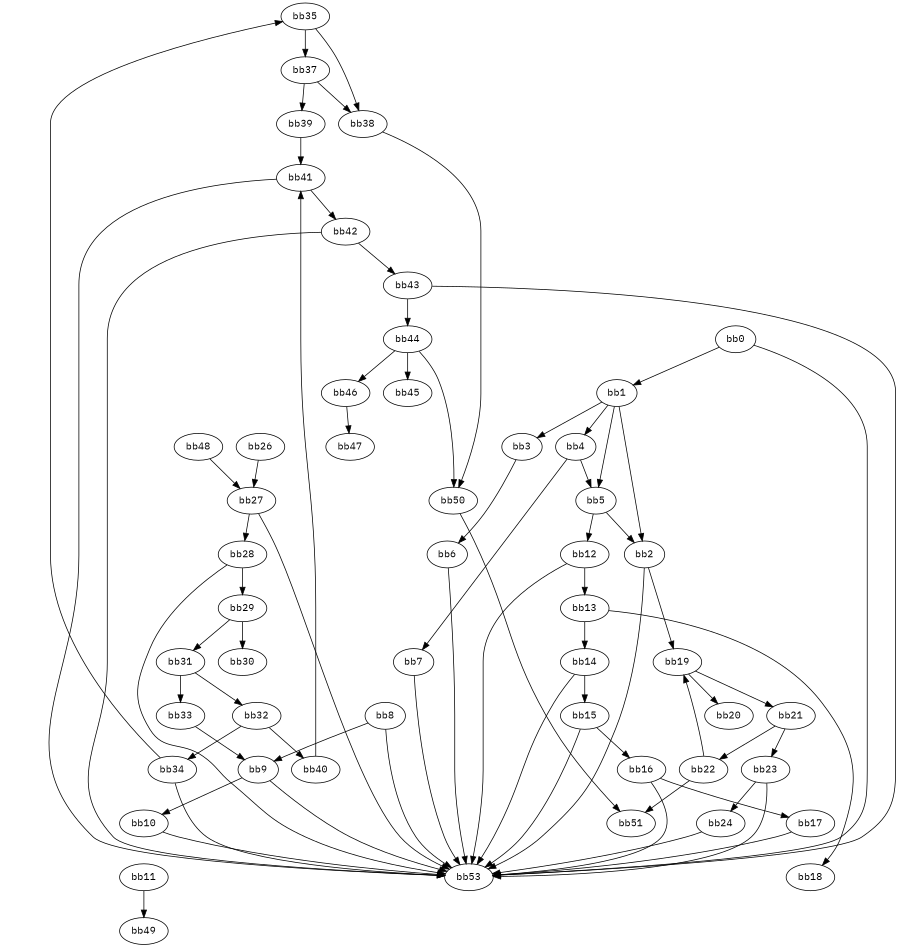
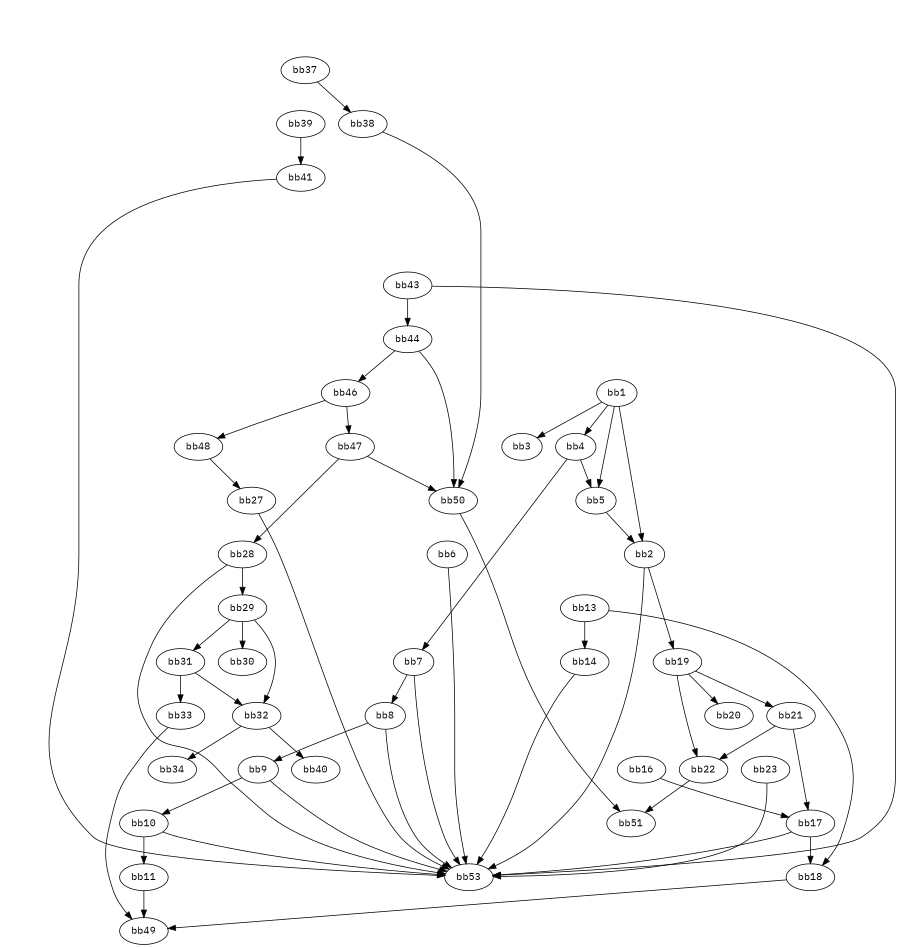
node "bb35": removed
edge "bb37" -> "bb39": removed
node "bb42": removed
node "bb0": removed
node "bb45": removed
edge "bb46" -> "bb48": added
node "bb26": removed
edge "bb47" -> "bb50": added
edge "bb40" -> "bb41": removed
edge "bb3" -> "bb6": removed
edge "bb27" -> "bb28": now "bb47" -> "bb28"
node "bb12": removed
edge "bb29" -> "bb32": added
edge "bb7" -> "bb8": added
node "bb15": removed
edge "bb22" -> "bb19": reversed
edge "bb33" -> "bb9": now "bb33" -> "bb49"
edge "bb21" -> "bb23": now "bb21" -> "bb17"
node "bb24": removed
edge "bb17" -> "bb18": added
edge "bb10" -> "bb11": added
edge "bb16" -> "bb53": removed
edge "bb34" -> "bb53": removed
edge "bb18" -> "bb49": added
